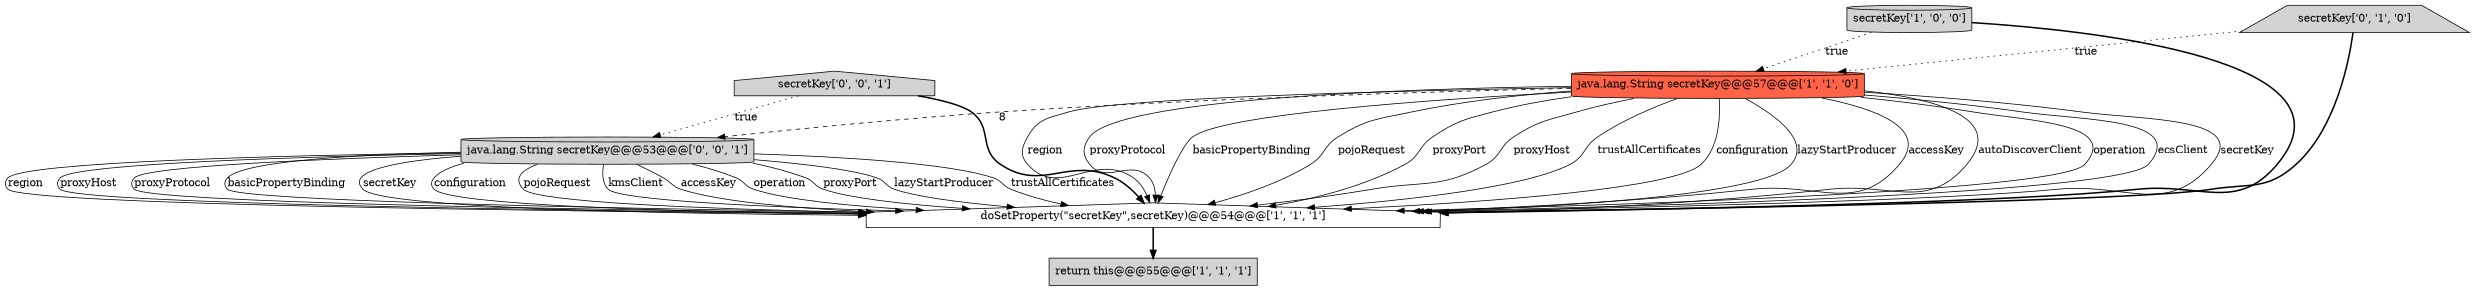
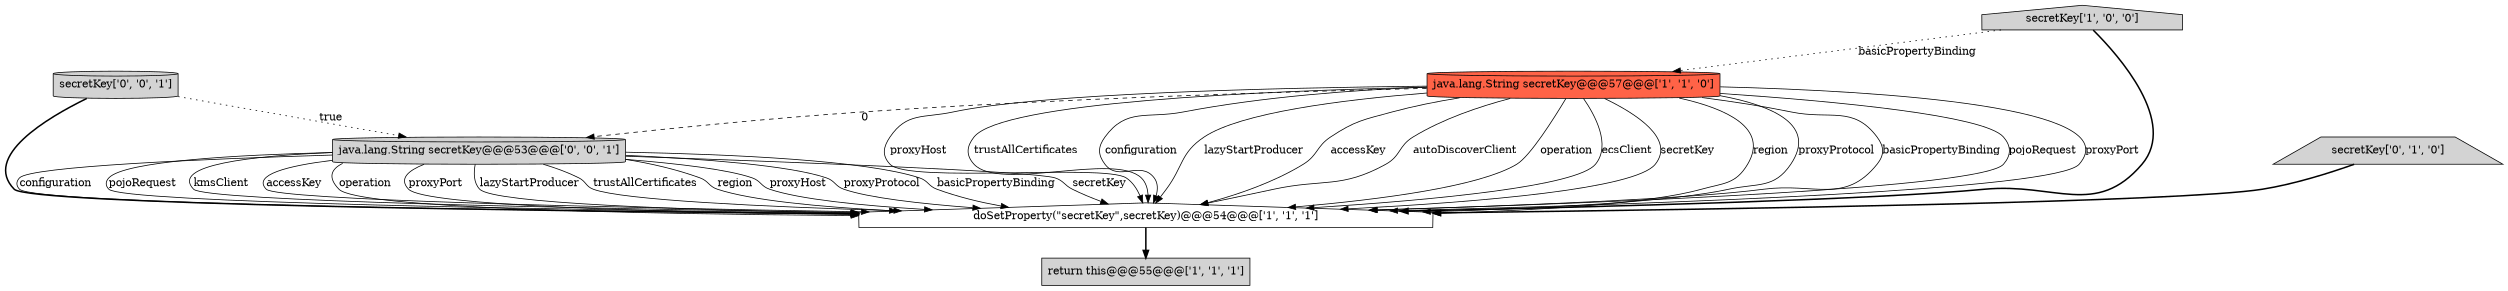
node "secretKey['1', '0', '0']": shape cylinder -> house
edge "secretKey['0', '1', '0']" -> "java.lang.String secretKey@@@57@@@['1', '1', '0']": removed, label "true"
edge "secretKey['1', '0', '0']" -> "java.lang.String secretKey@@@57@@@['1', '1', '0']": label "true" -> "basicPropertyBinding"
node "secretKey['0', '0', '1']": shape house -> cylinder
edge "java.lang.String secretKey@@@57@@@['1', '1', '0']" -> "java.lang.String secretKey@@@53@@@['0', '0', '1']": label "8" -> "0"
